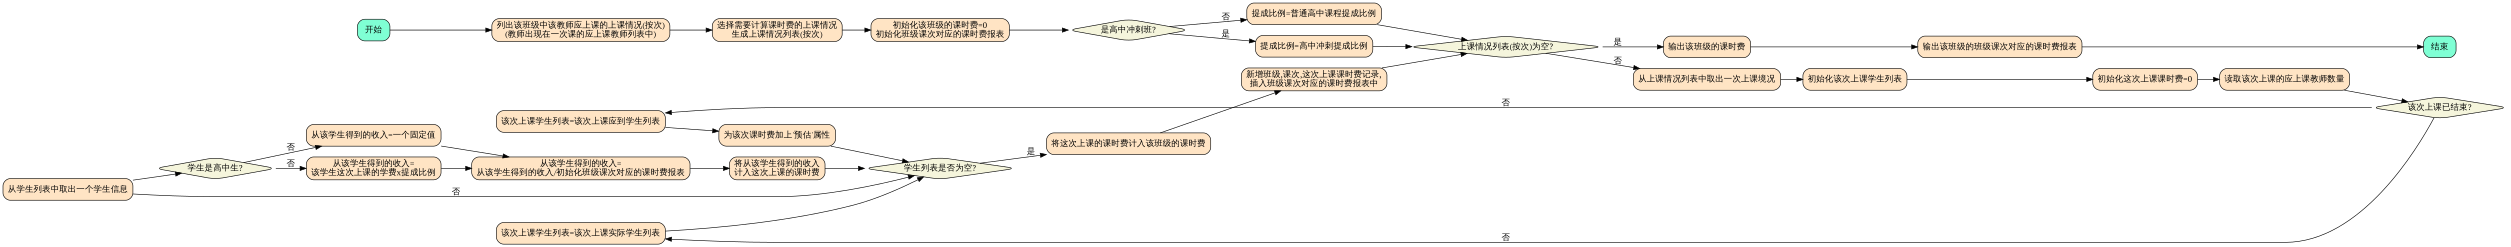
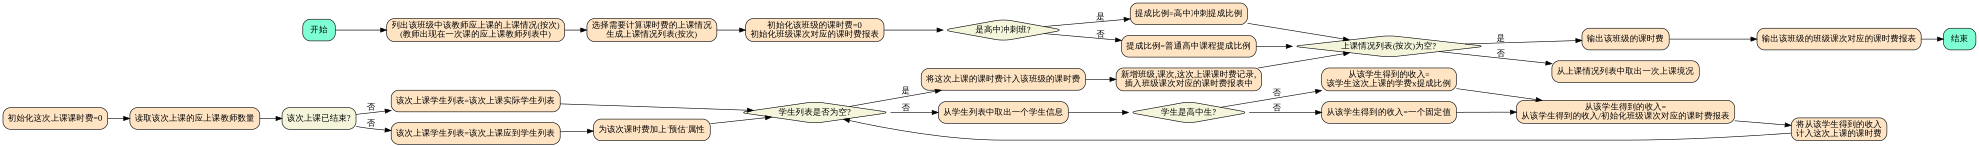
node "初始化该次上课学生列表": removed
node "该次上课已结束?": shape diamond -> box
edge "从学生列表中取出一个学生信息" -> "学生列表是否为空?": reversed
